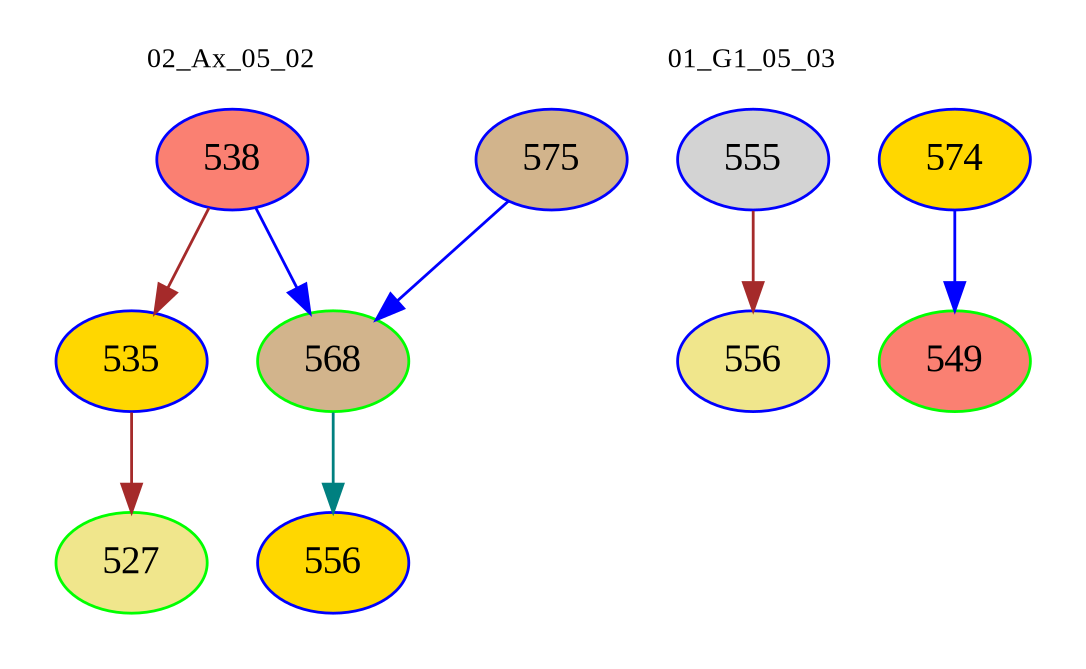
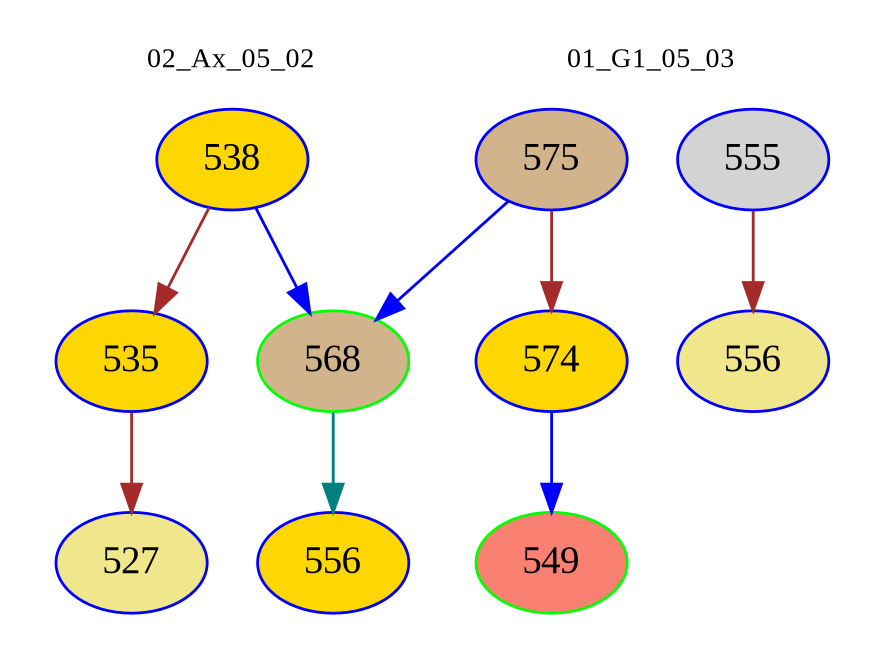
node "538": fillcolor salmon -> gold
edge "575" -> "574": added
node "527": color green -> blue
